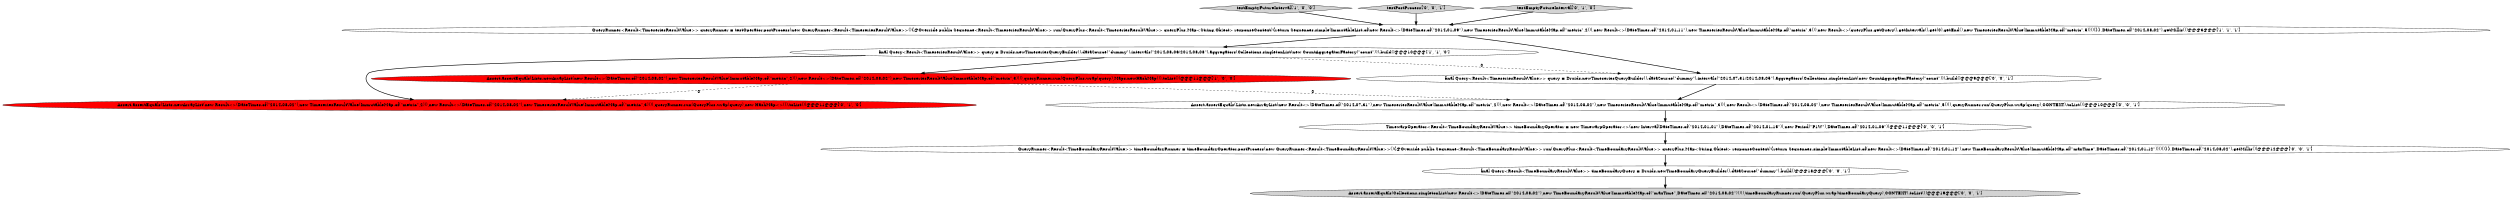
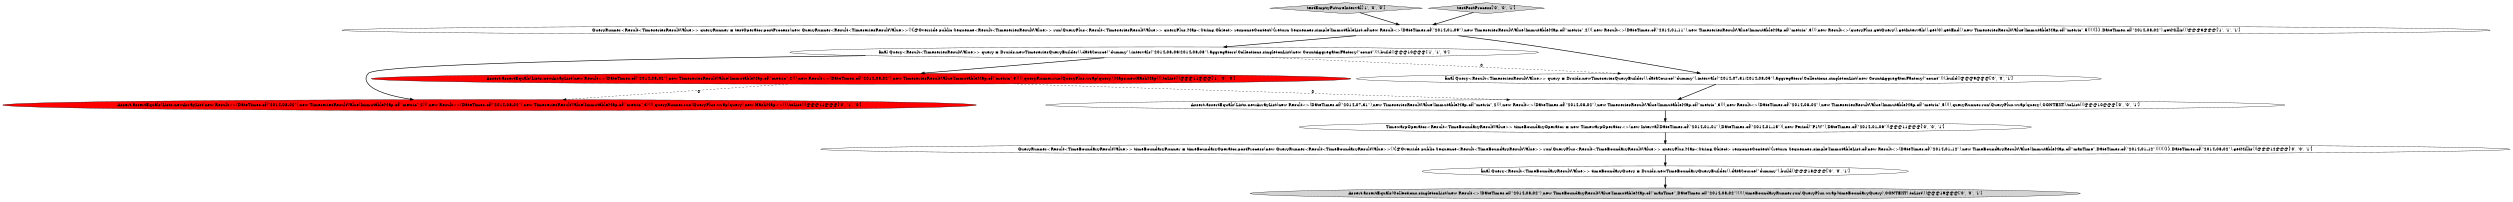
node "testEmptyFutureInterval['0', '1', '0']": removed
